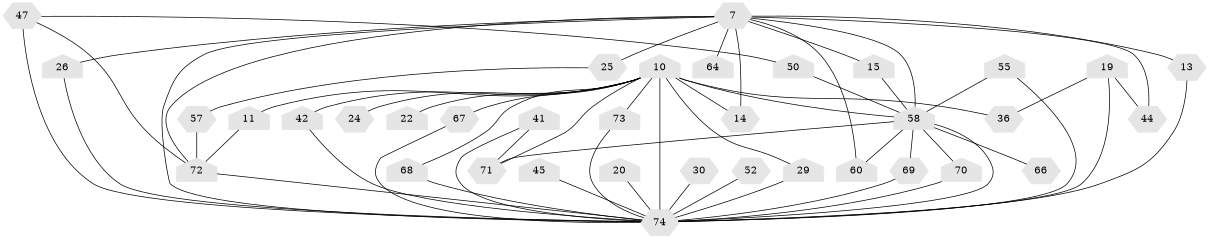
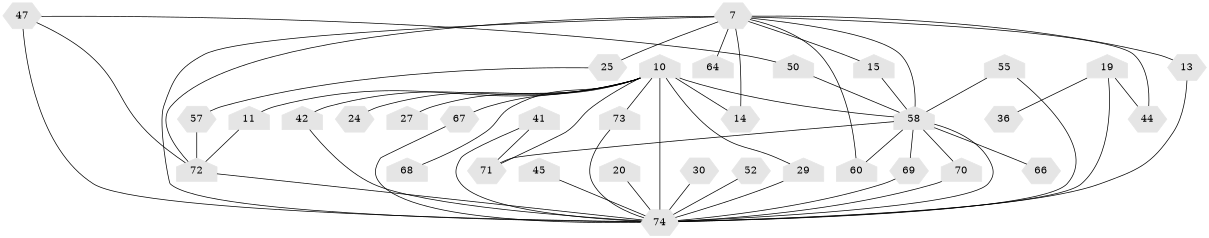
node "26": removed
edge "10" -- "36": removed
node "22": label "22" -> "27"
edge "68" -- "74": removed
